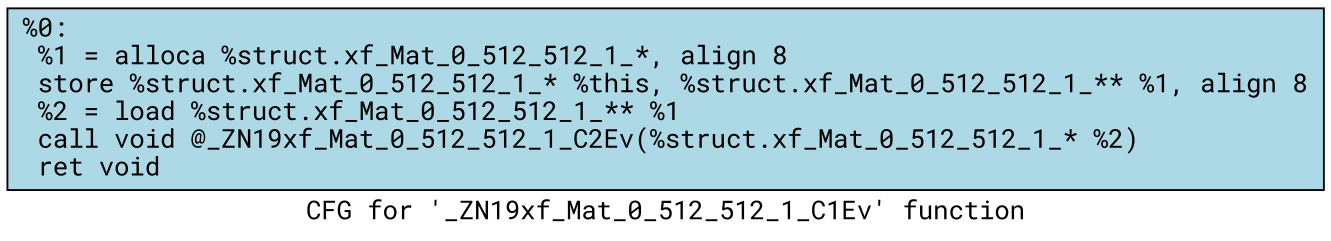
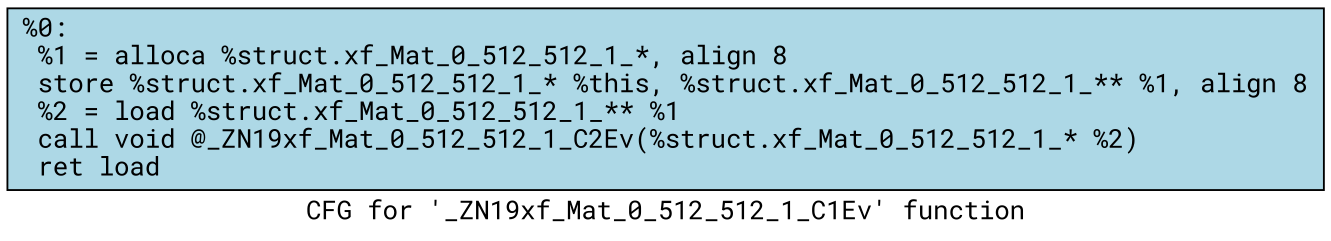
node "%0:": text "ret void" -> "ret load"
